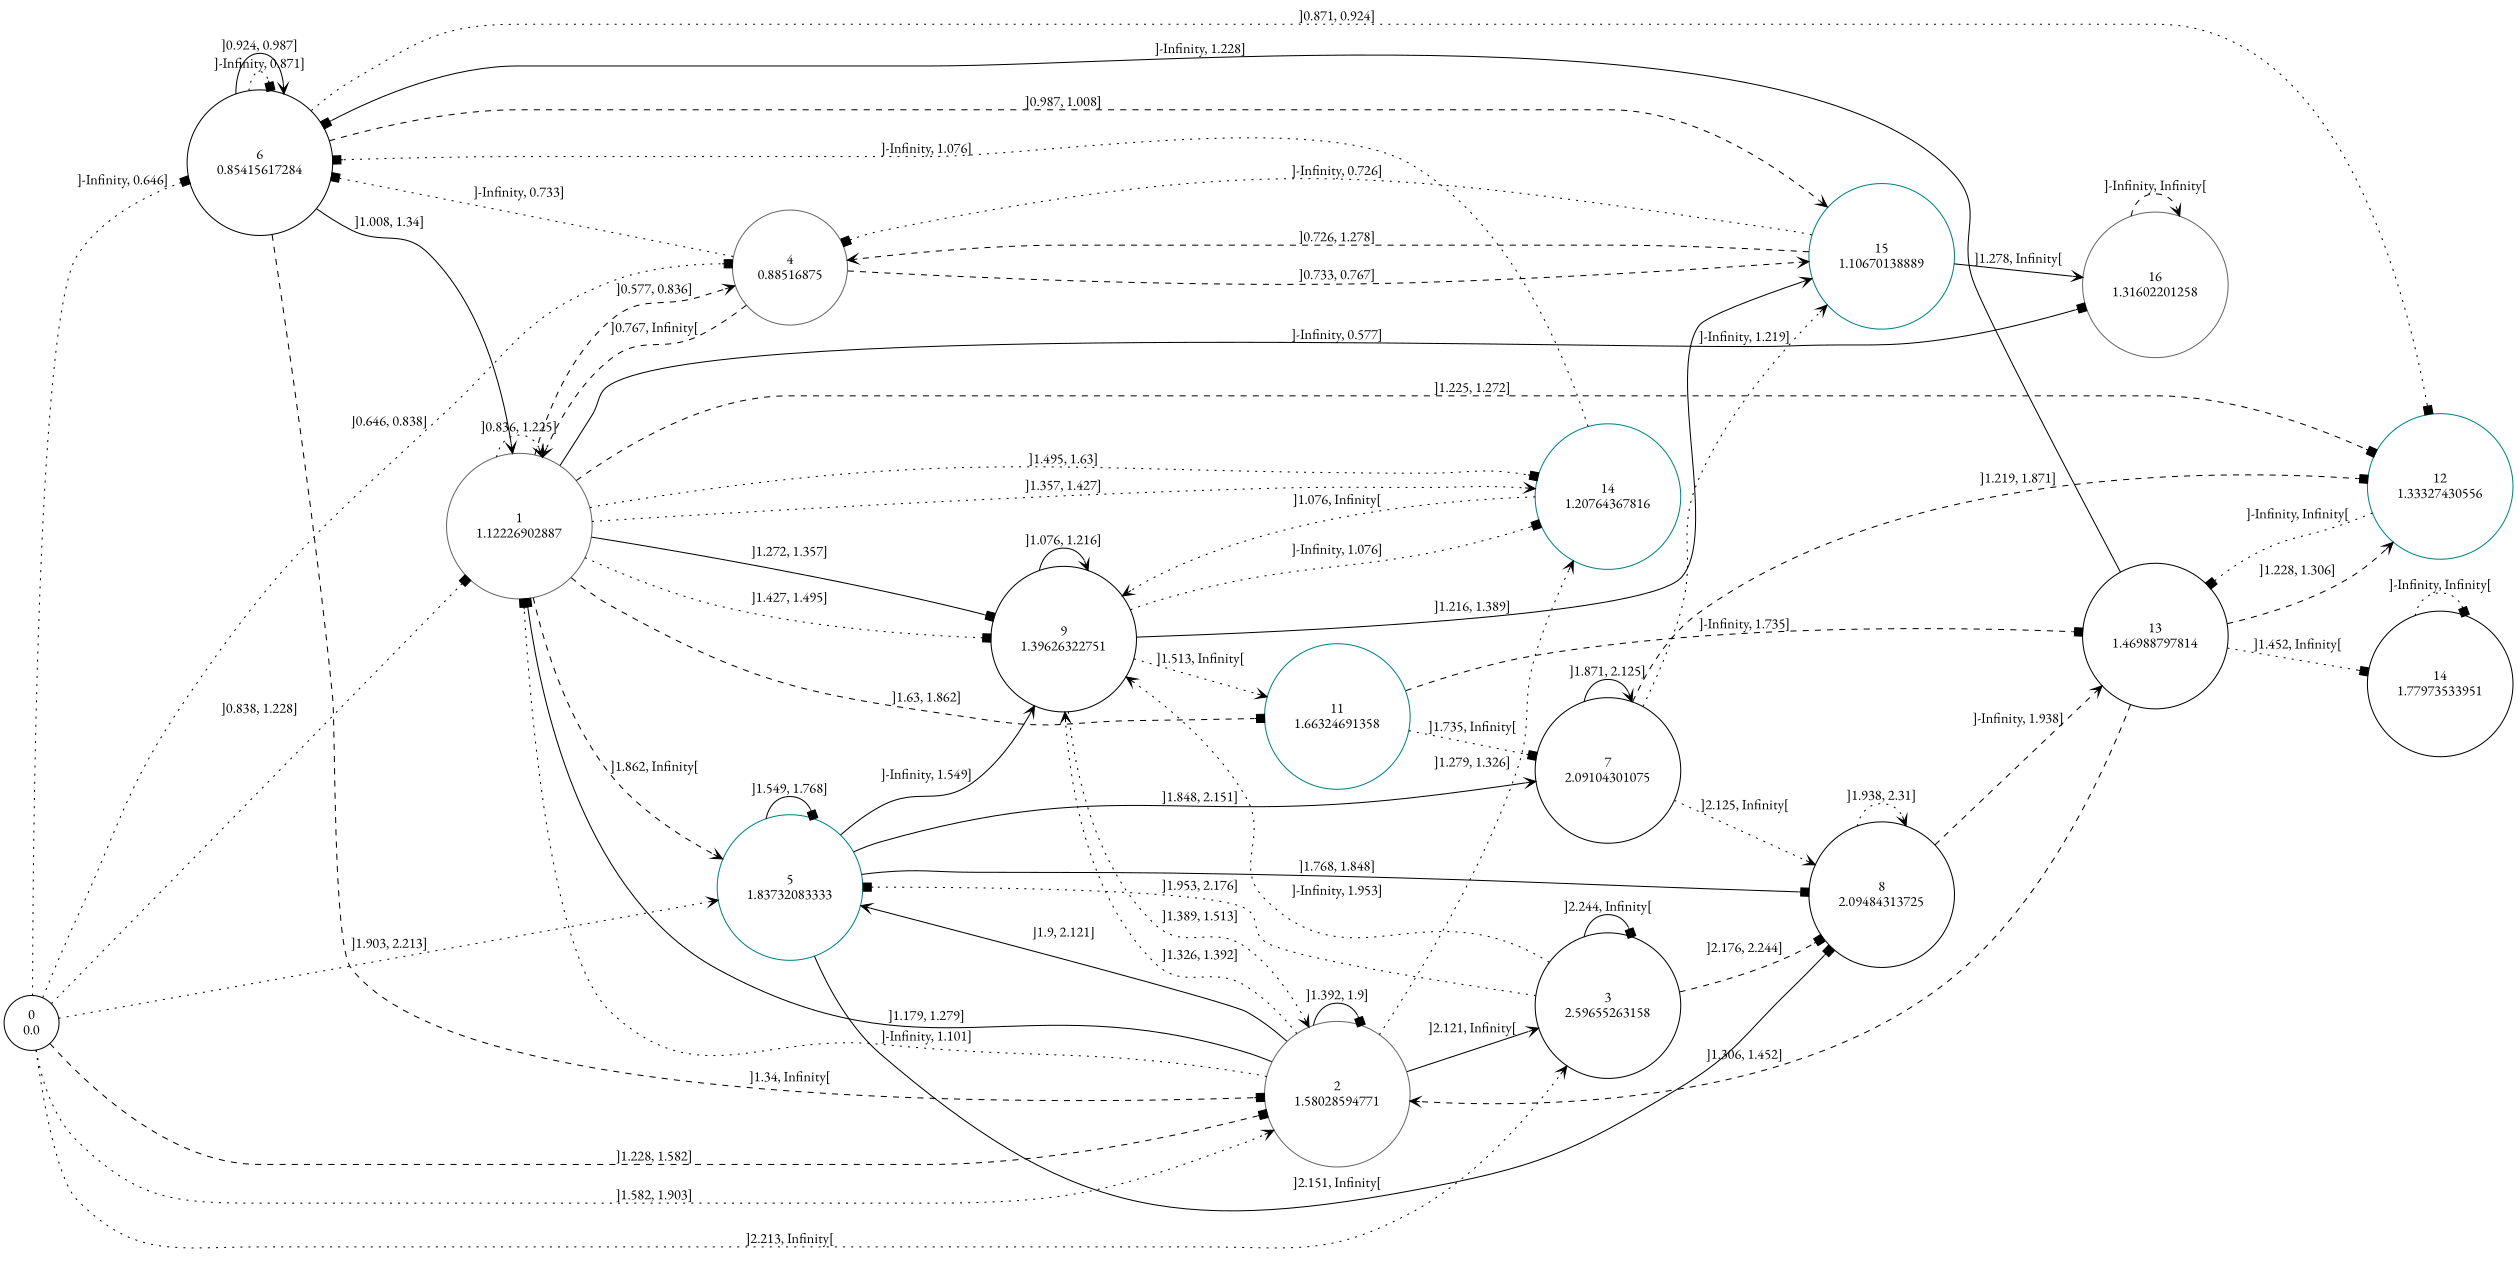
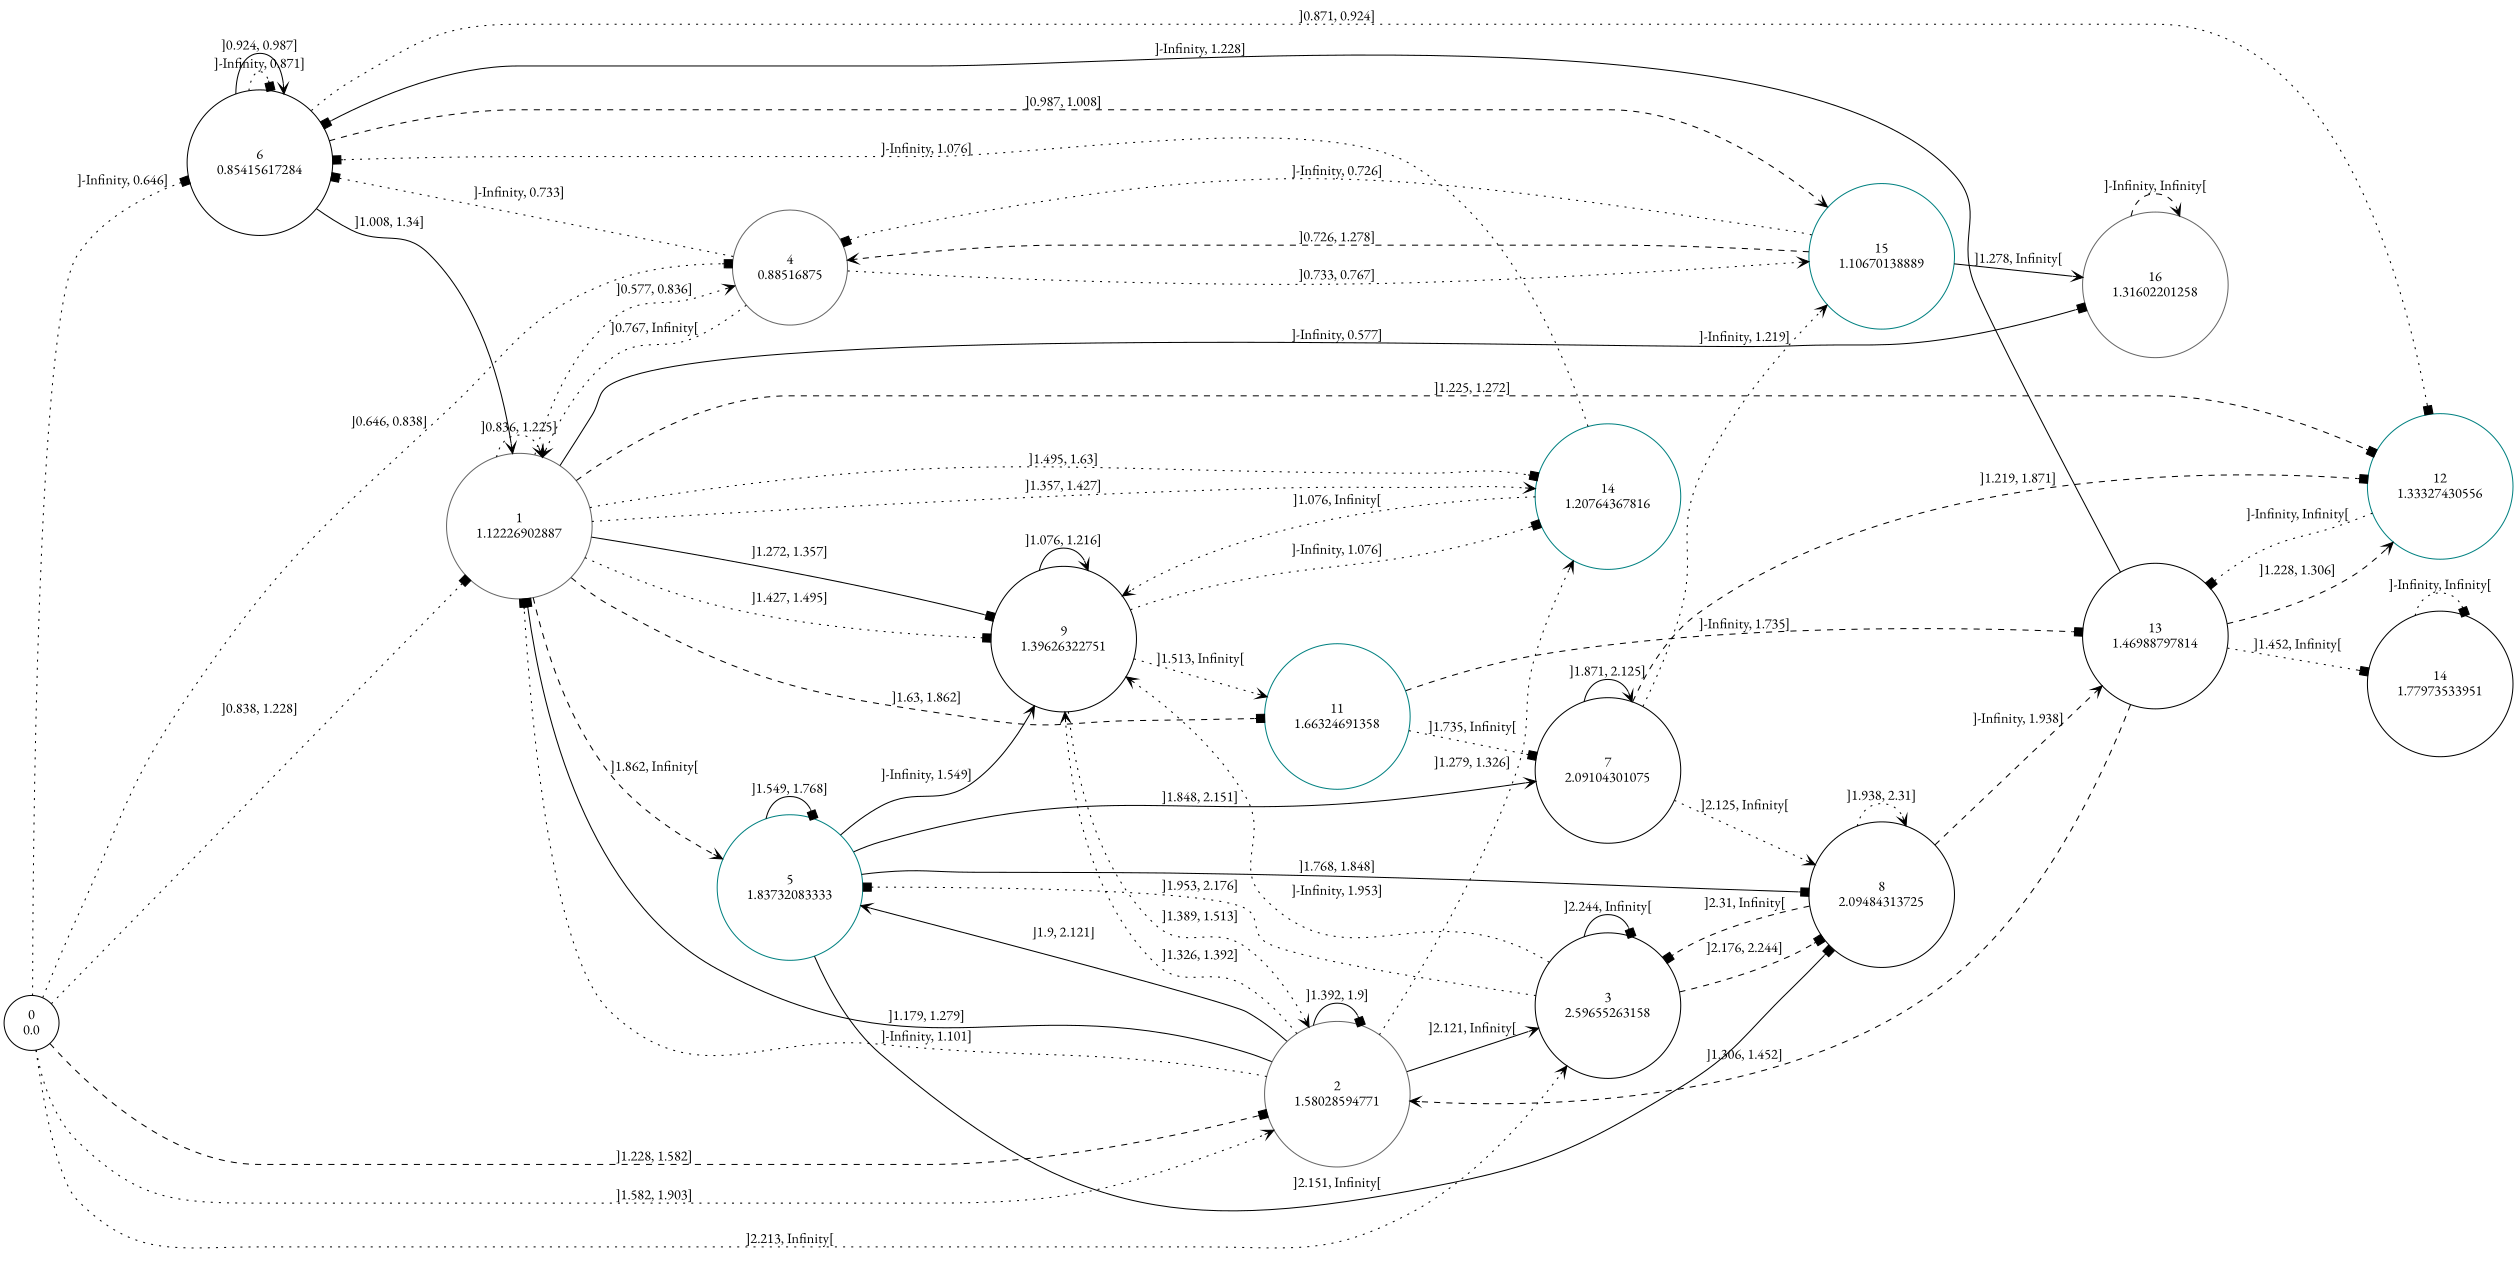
edge "4 0.88516875" -> "15 1.10670138889": style dashed -> dotted
edge "1 1.12226902887" -> "4 0.88516875": style dashed -> dotted
edge "4 0.88516875" -> "1 1.12226902887": style dashed -> dotted
edge "9 1.39626322751" -> "15 1.10670138889": removed, label "]1.216, 1.389]"
edge "8 2.09484313725" -> "3 2.59655263158": added, label "]2.31, Infinity["
edge "0 0.0" -> "5 1.83732083333": removed, label "]1.903, 2.213]"
edge "6 0.85415617284" -> "2 1.58028594771": removed, label "]1.34, Infinity["
